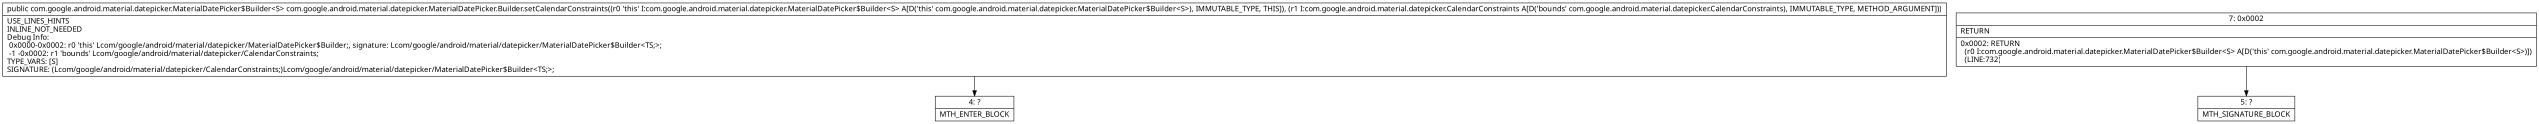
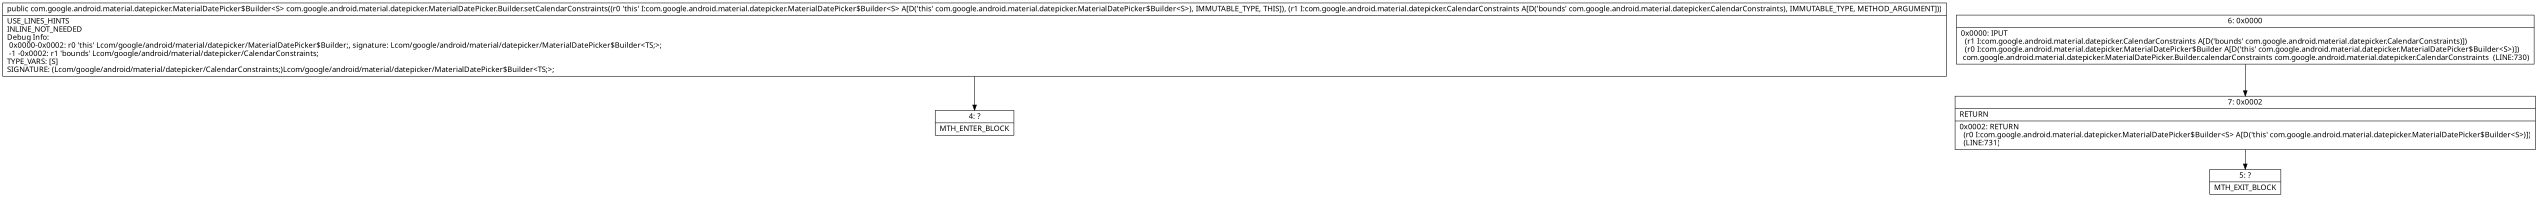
node "6: 0x0000": added
node "7: 0x0002": text "(LINE:732)" -> "(LINE:731)"
node "5: ?": text "MTH_SIGNATURE_BLOCK" -> "MTH_EXIT_BLOCK"
